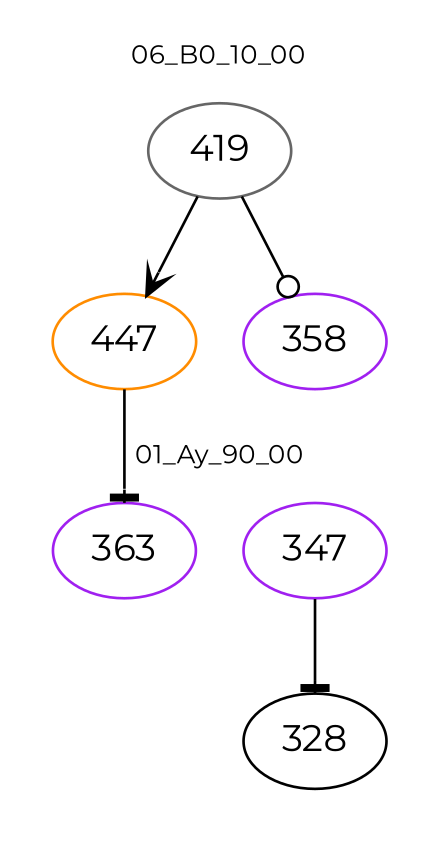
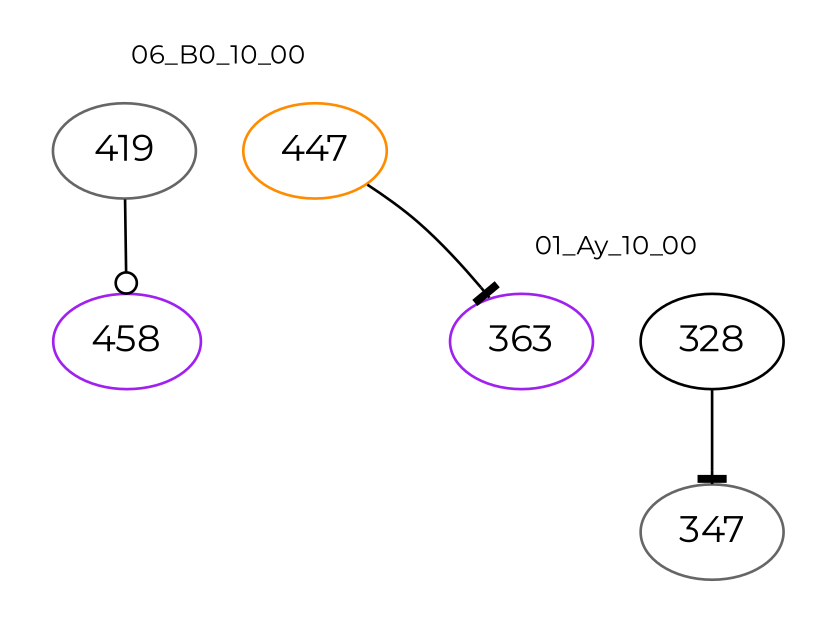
edge "419" -> "447": removed
node "358": label "358" -> "458"
cluster "01_Ay_90_00": label "01_Ay_90_00" -> "01_Ay_10_00"
node "347": color purple -> gray40
edge "347" -> "328": reversed
